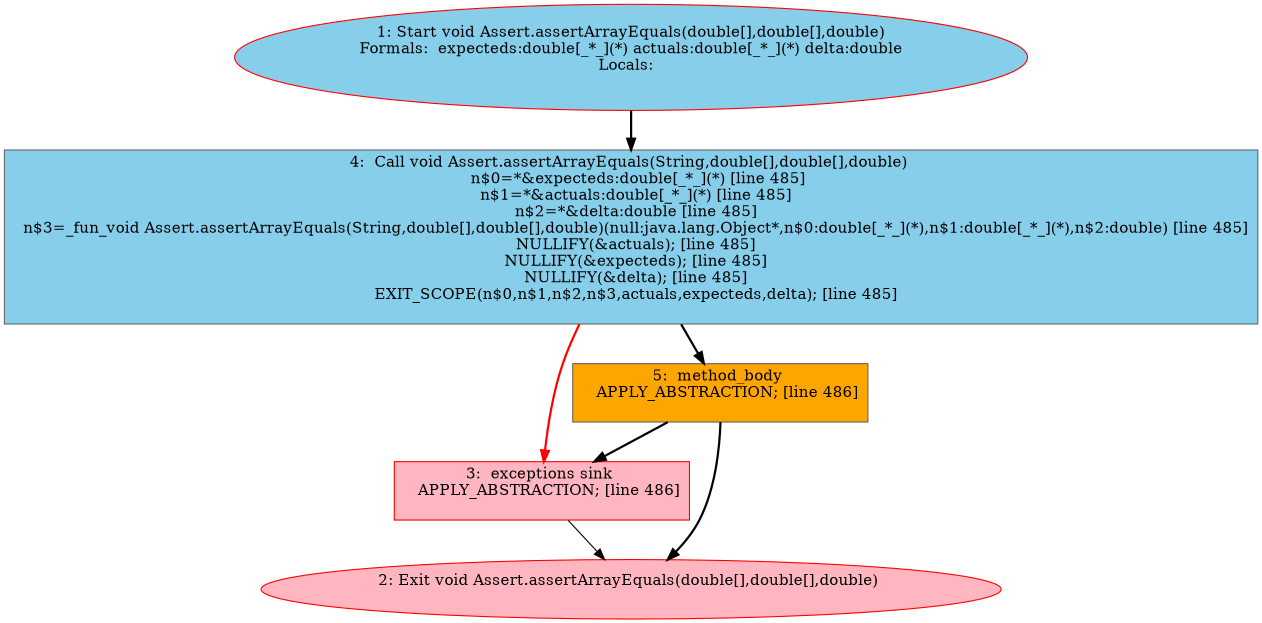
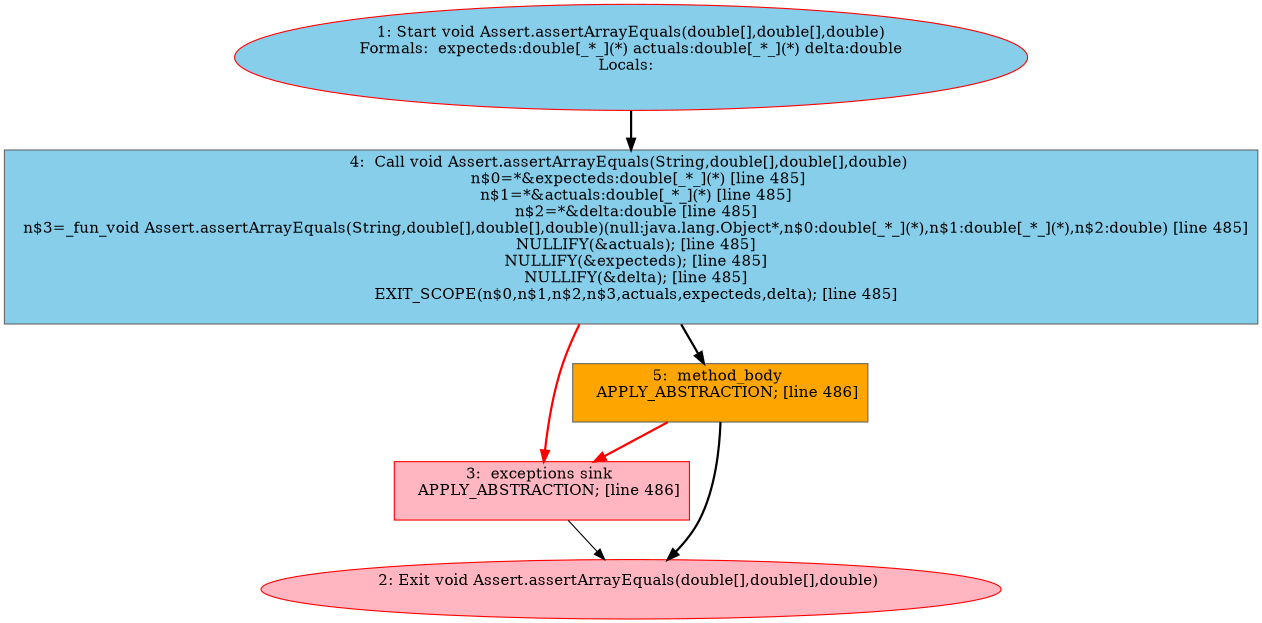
edge "5:  method_body APPLY_ABSTRACTION; [line 486]" -> "3:  exceptions sink APPLY_ABSTRACTION; [line 486]": color black -> red
